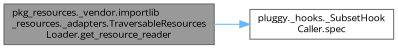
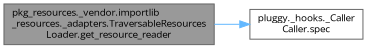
node "pluggy._hooks._SubsetHook Caller.spec": label "pluggy._hooks._SubsetHook Caller.spec" -> "pluggy._hooks._Caller Caller.spec"
